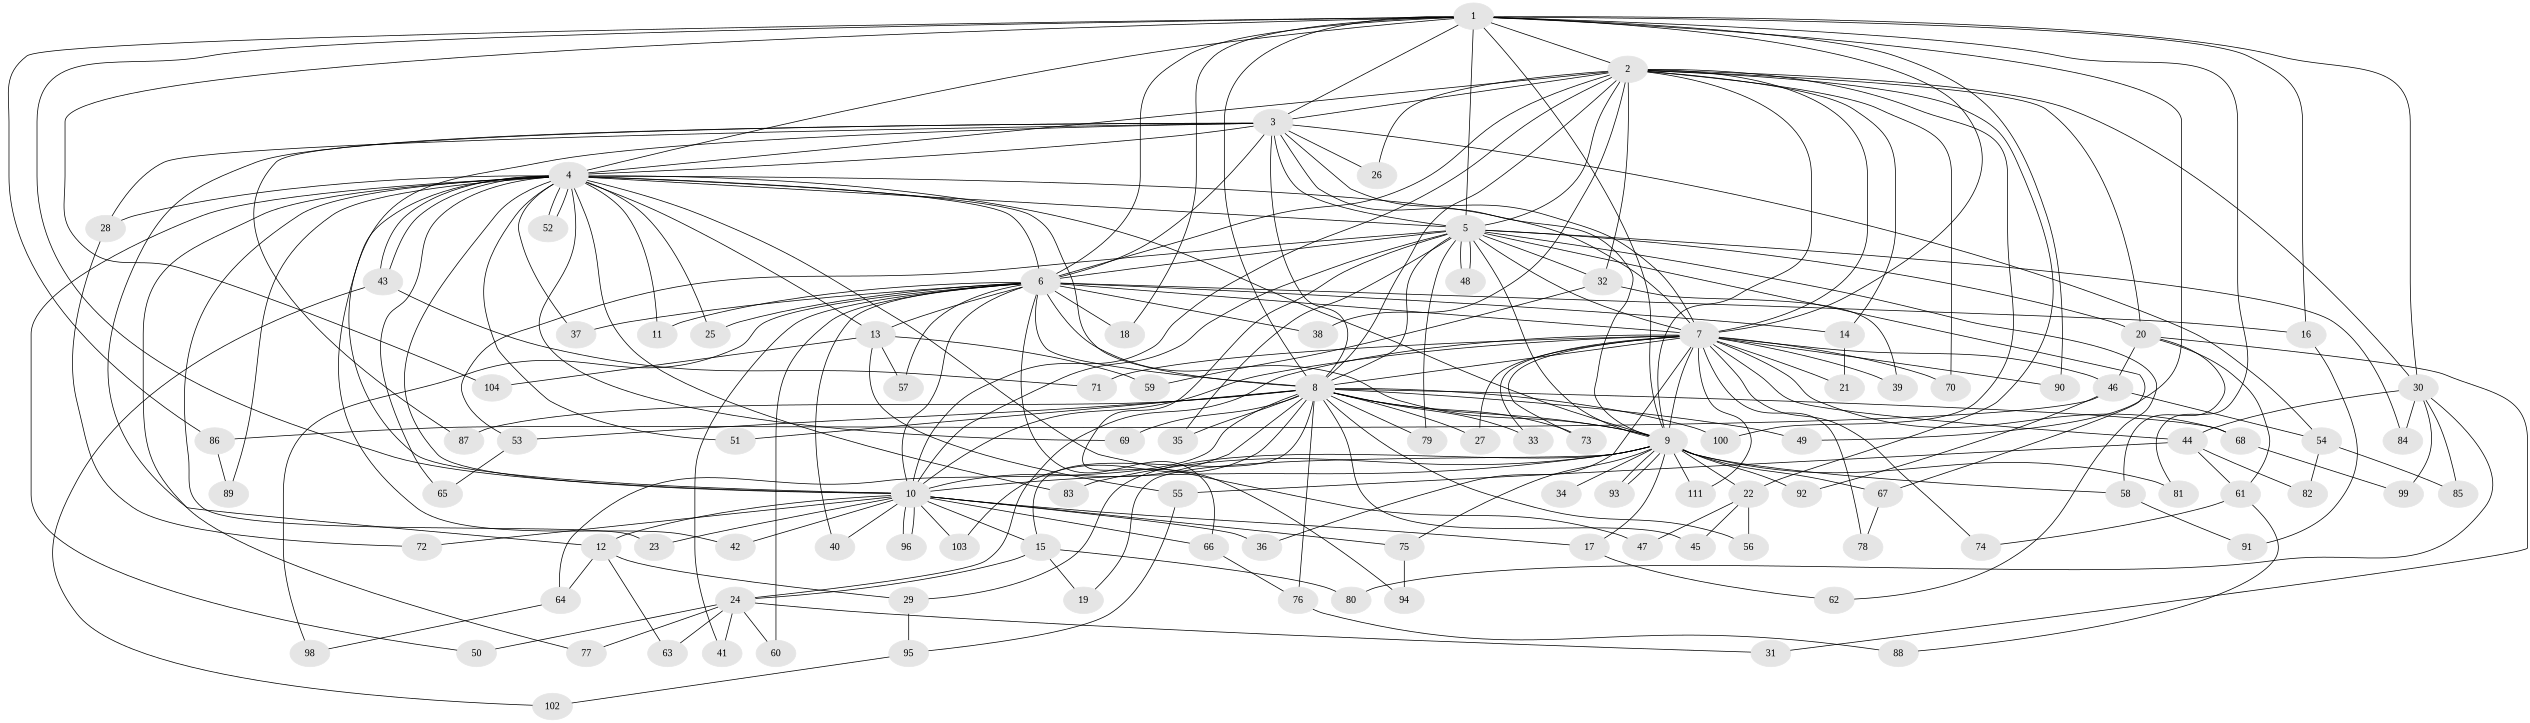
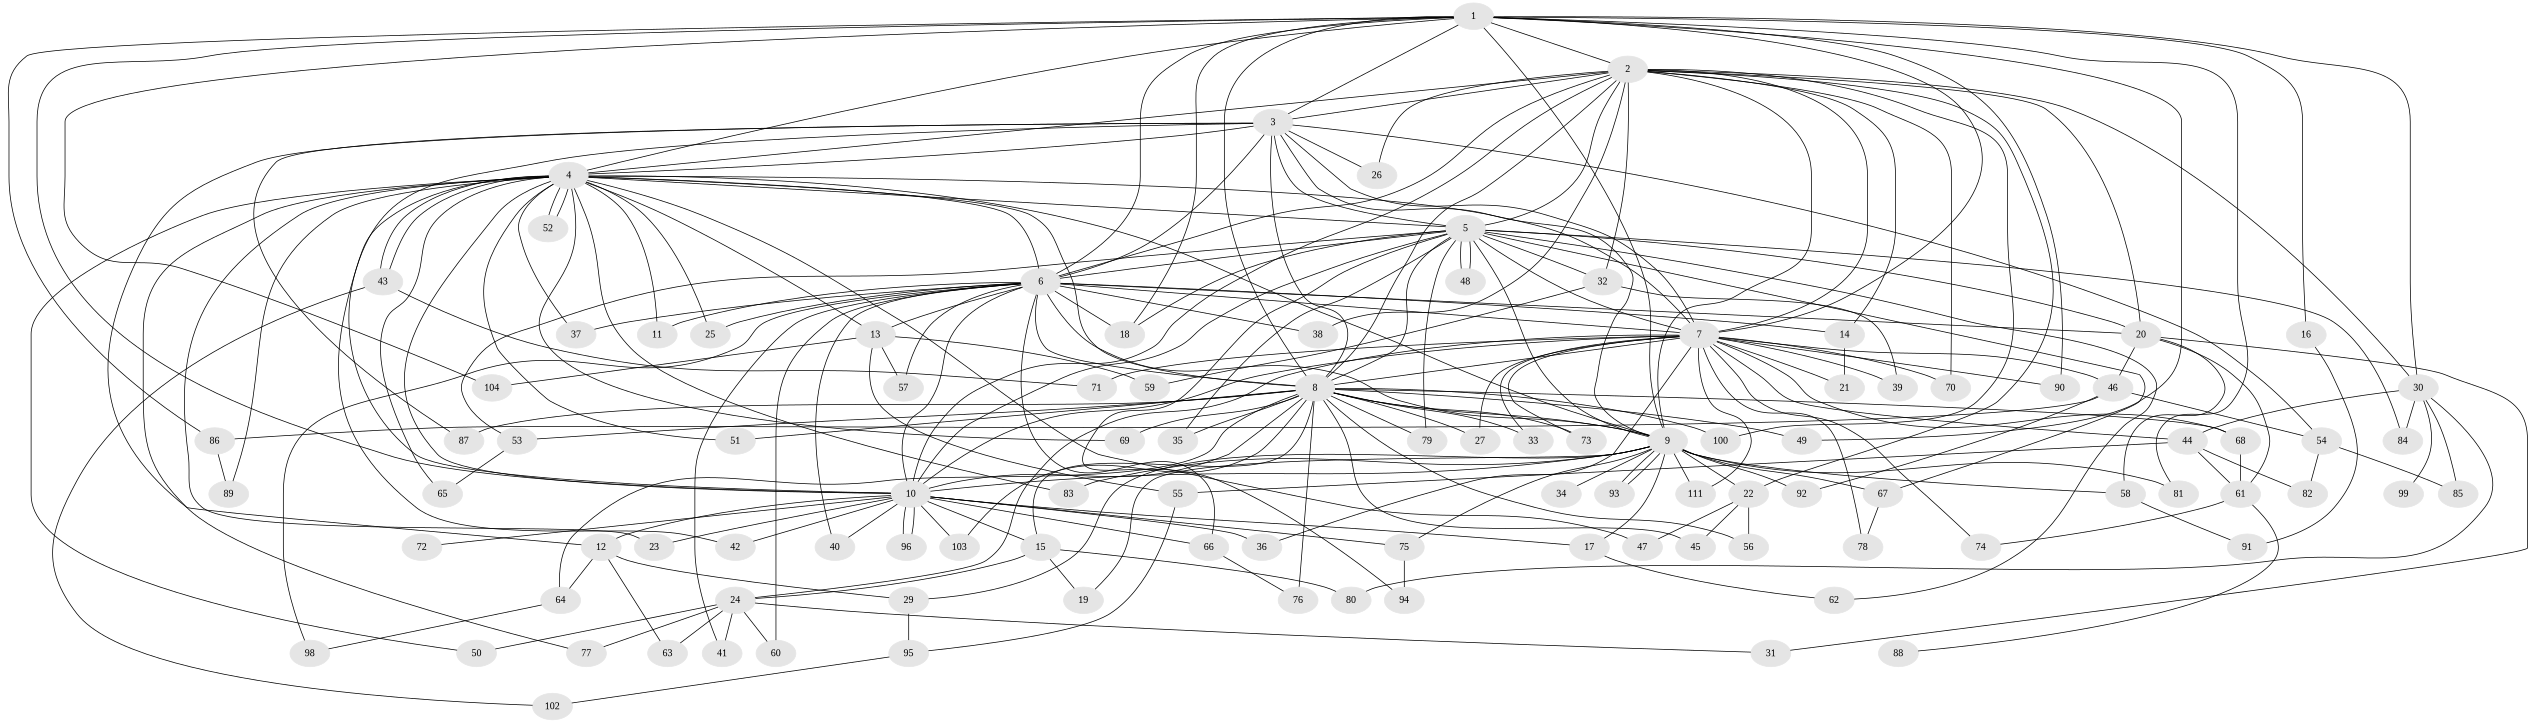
edge "1" -- "5": now "18" -- "5"
node "28": removed
edge "6" -- "16": now "6" -- "20"
edge "7" -- "9": removed
edge "68" -- "99": now "68" -- "61"
edge "76" -- "88": removed
